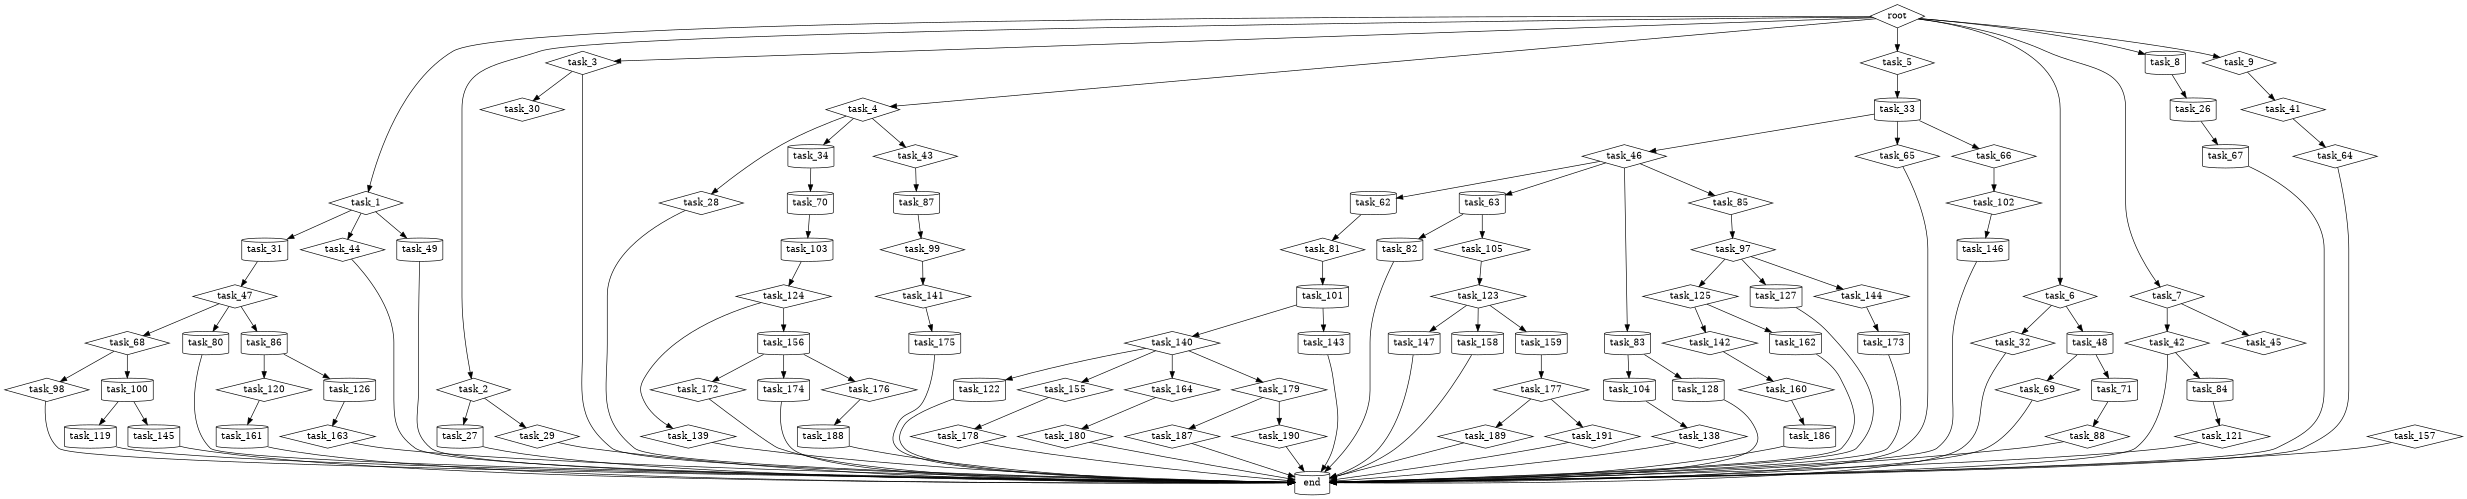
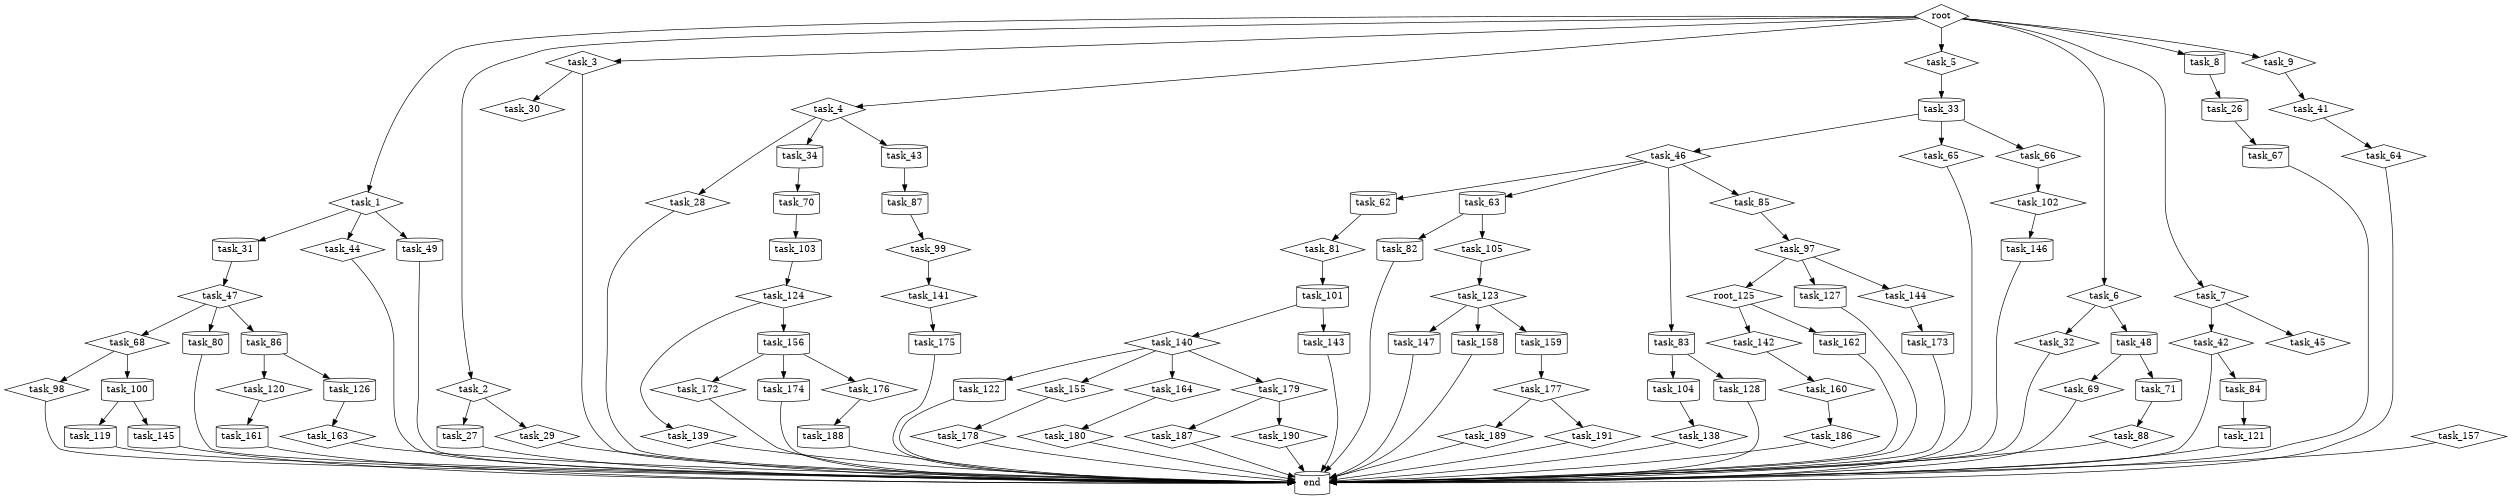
node "task_43": shape diamond -> cylinder
node "task_125": label "task_125" -> "root_125"
node "task_186": shape cylinder -> diamond
node "task_121": shape diamond -> cylinder
